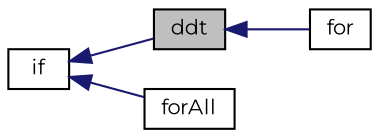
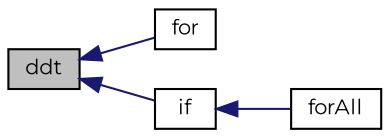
edge "ddt" -> "if": reversed
